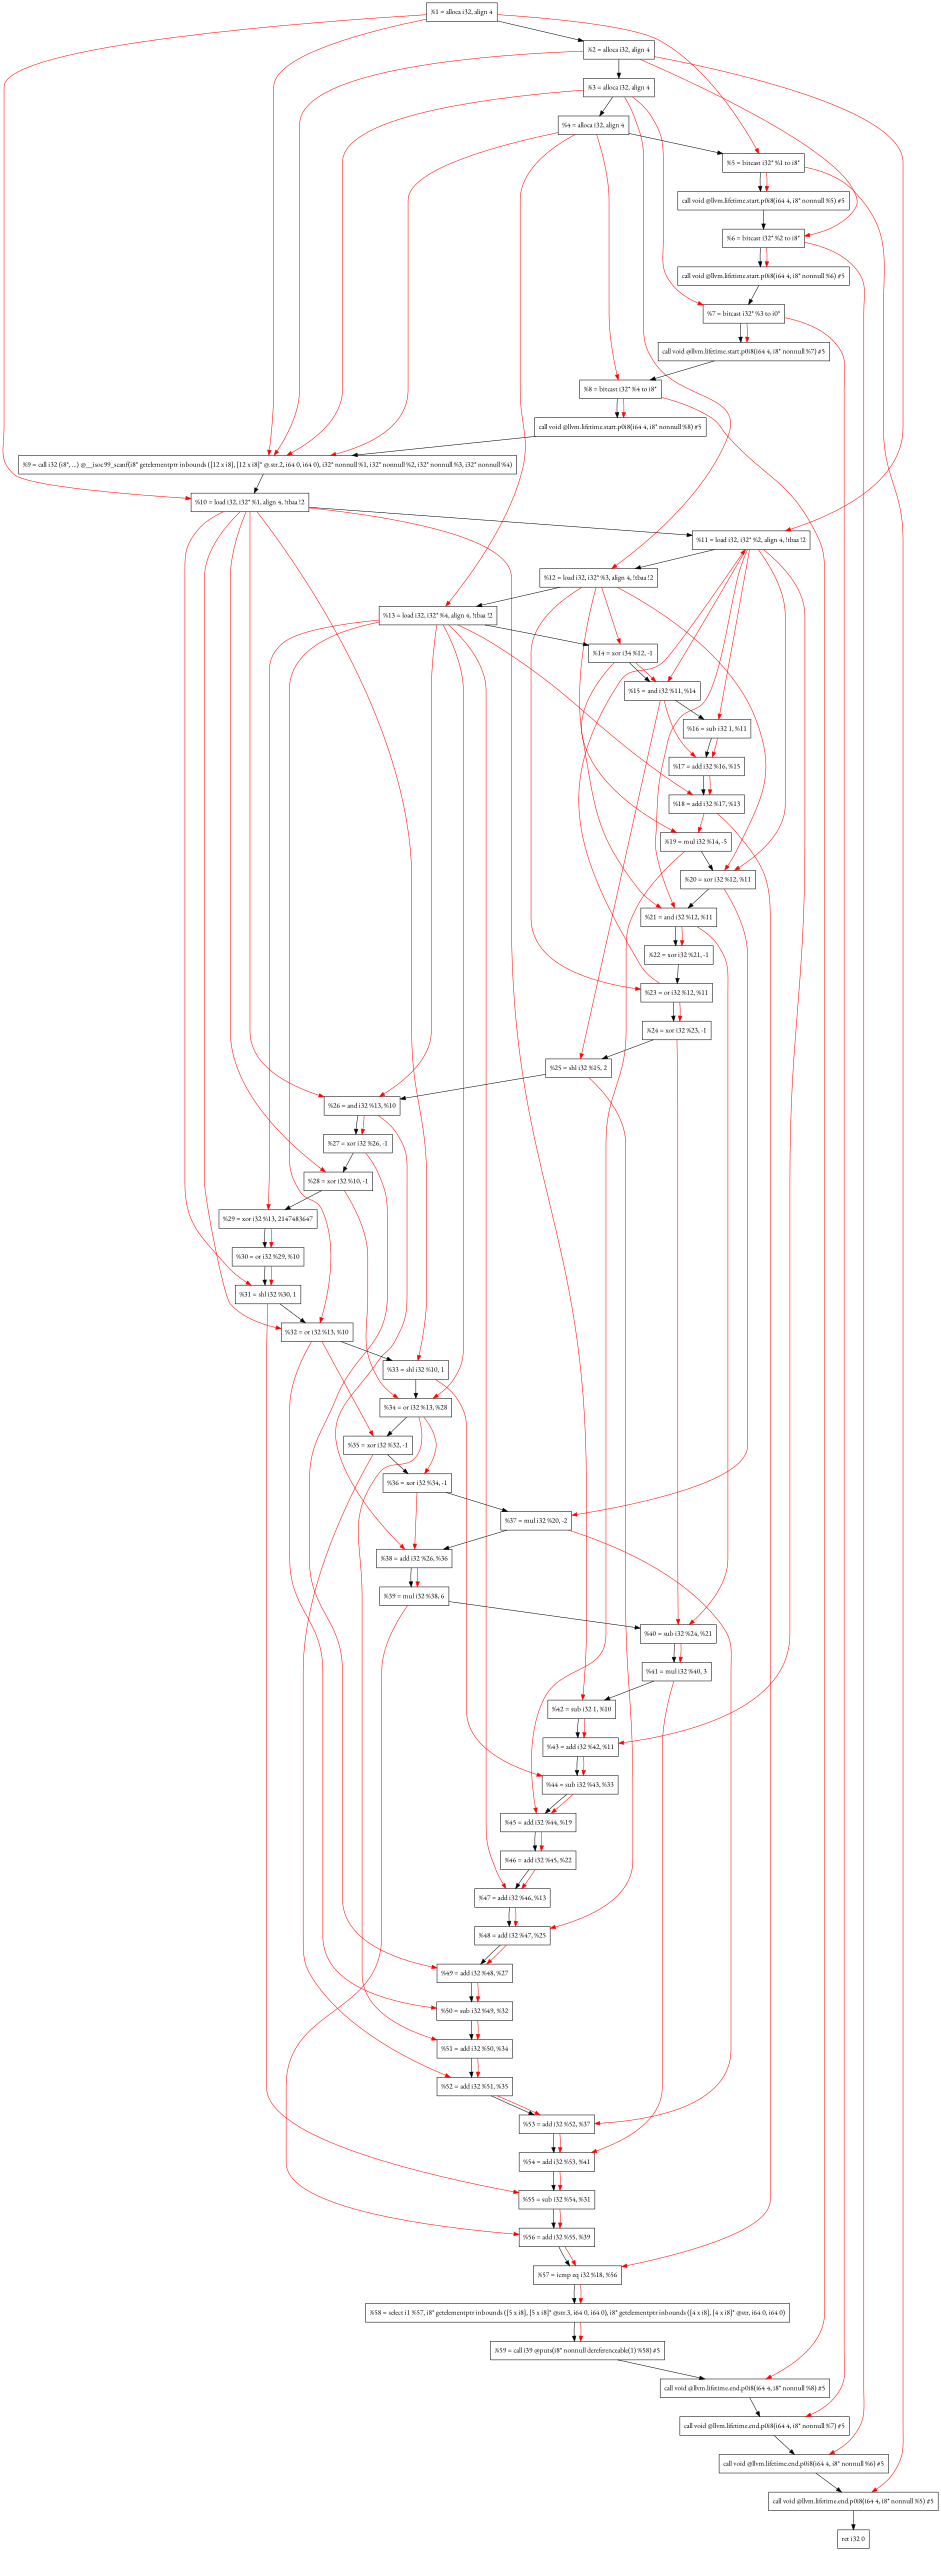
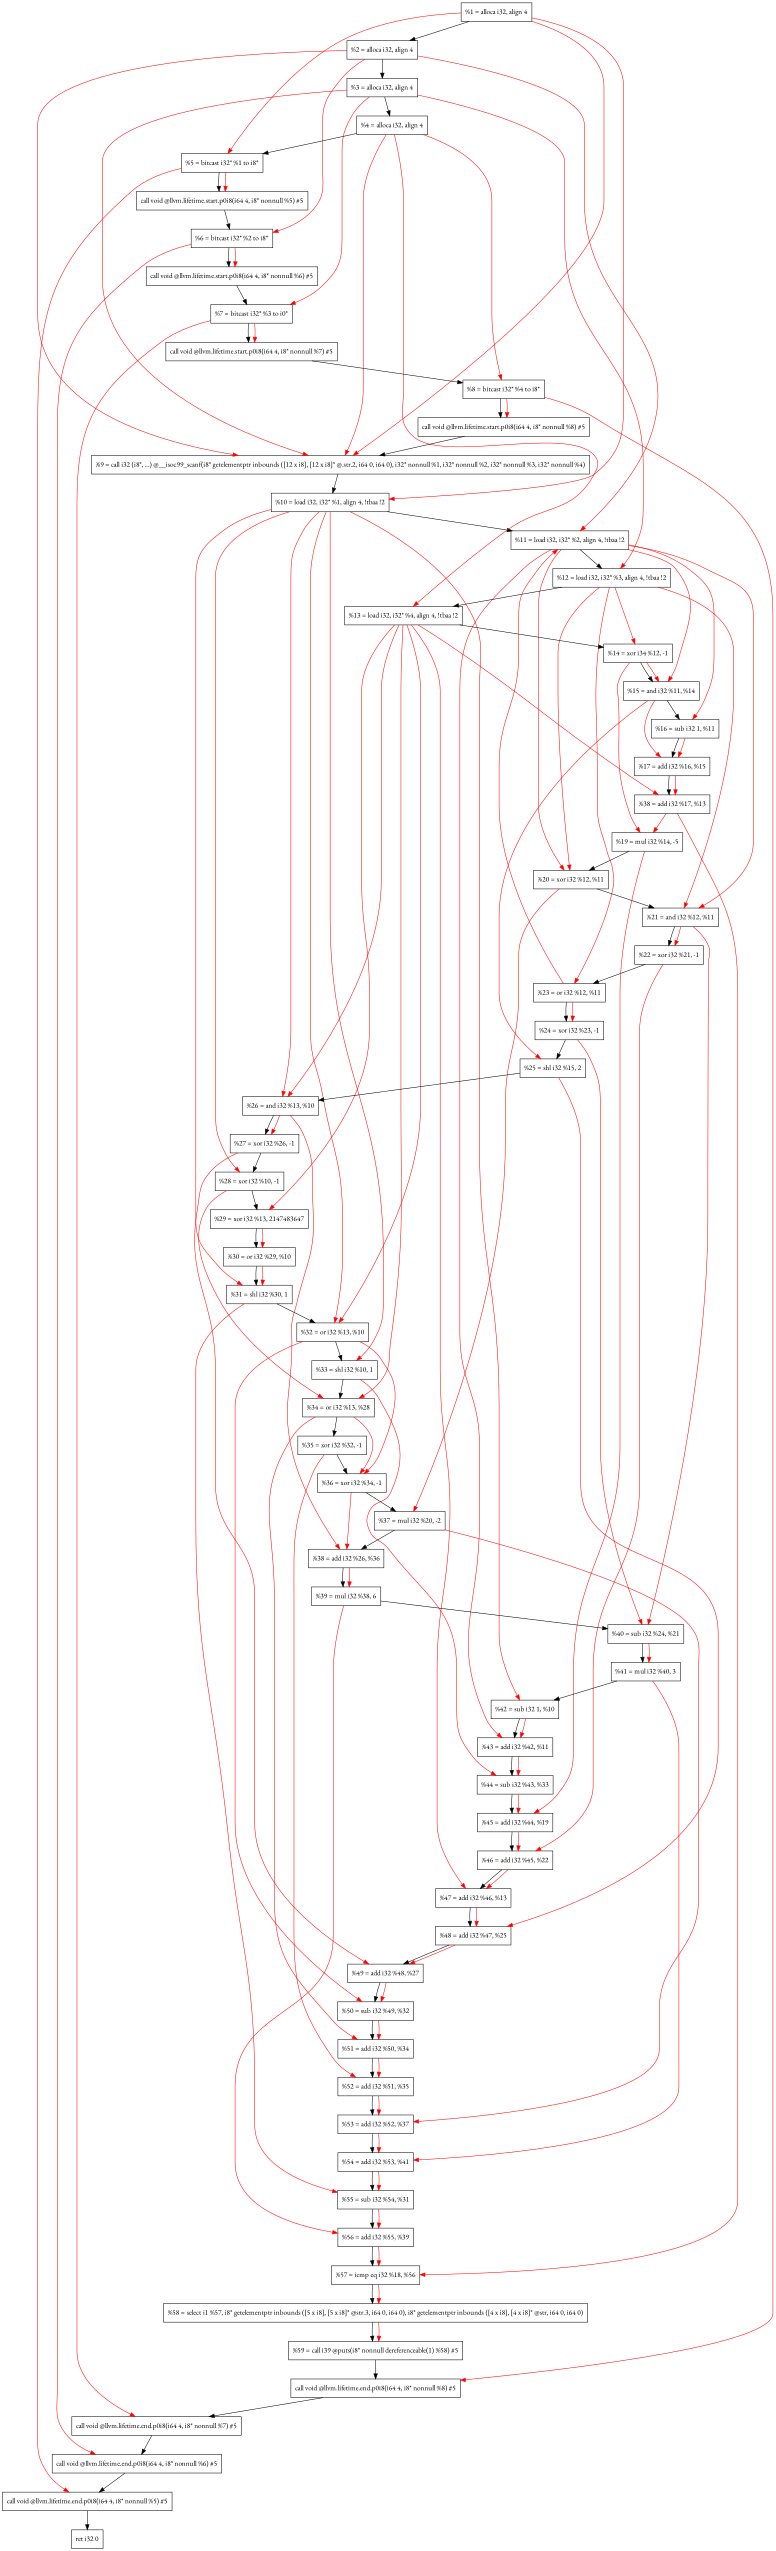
node "%18 = add i32 %17, %13": label "%18 = add i32 %17, %13" -> "%38 = add i32 %17, %13"
edge "%32 = or i32 %13, %10" -> "%35 = xor i32 %32, -1": now "%32 = or i32 %13, %10" -> "%36 = xor i32 %34, -1"
edge "%22 = xor i32 %21, -1" -> "%46 = add i32 %45, %22": added
